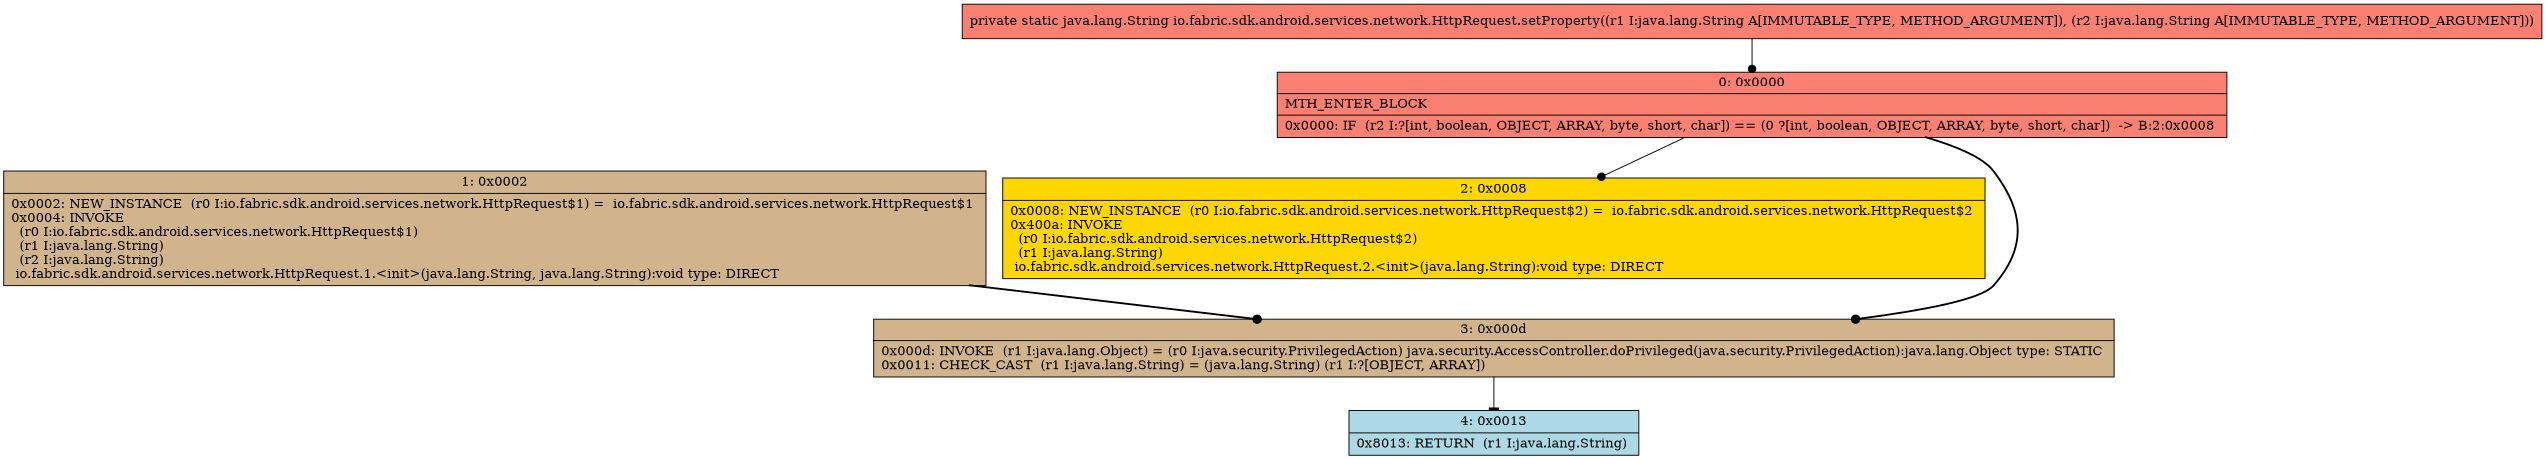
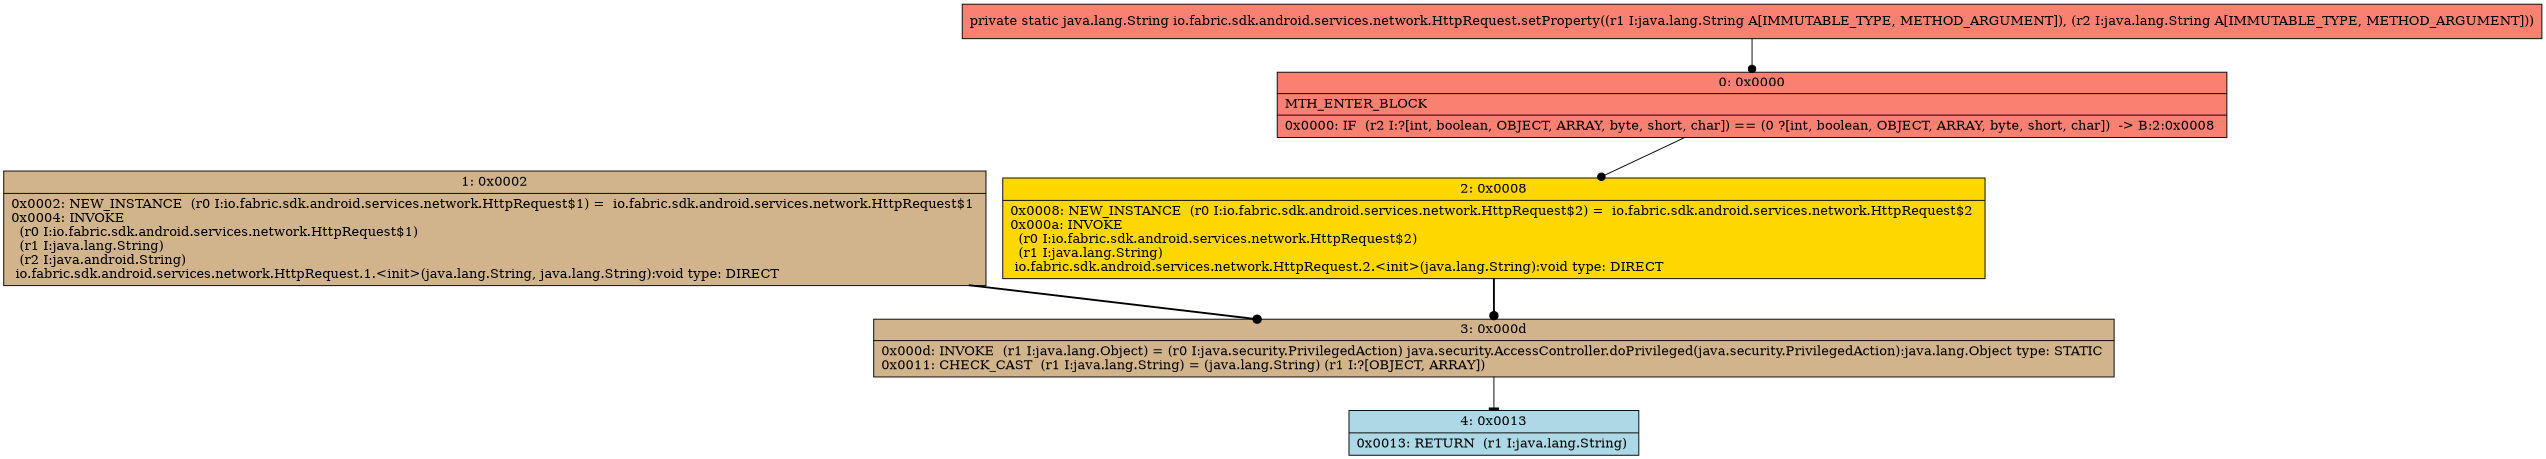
node "2: 0x0008": text "0x400a: INVOKE" -> "0x000a: INVOKE"
edge "0: 0x0000" -> "3: 0x000d": now "2: 0x0008" -> "3: 0x000d"
node "1: 0x0002": text "(r2 I:java.lang.String)" -> "(r2 I:java.android.String)"
node "4: 0x0013": text "0x8013: RETURN  (r1 I:java.lang.String)" -> "0x0013: RETURN  (r1 I:java.lang.String)"
